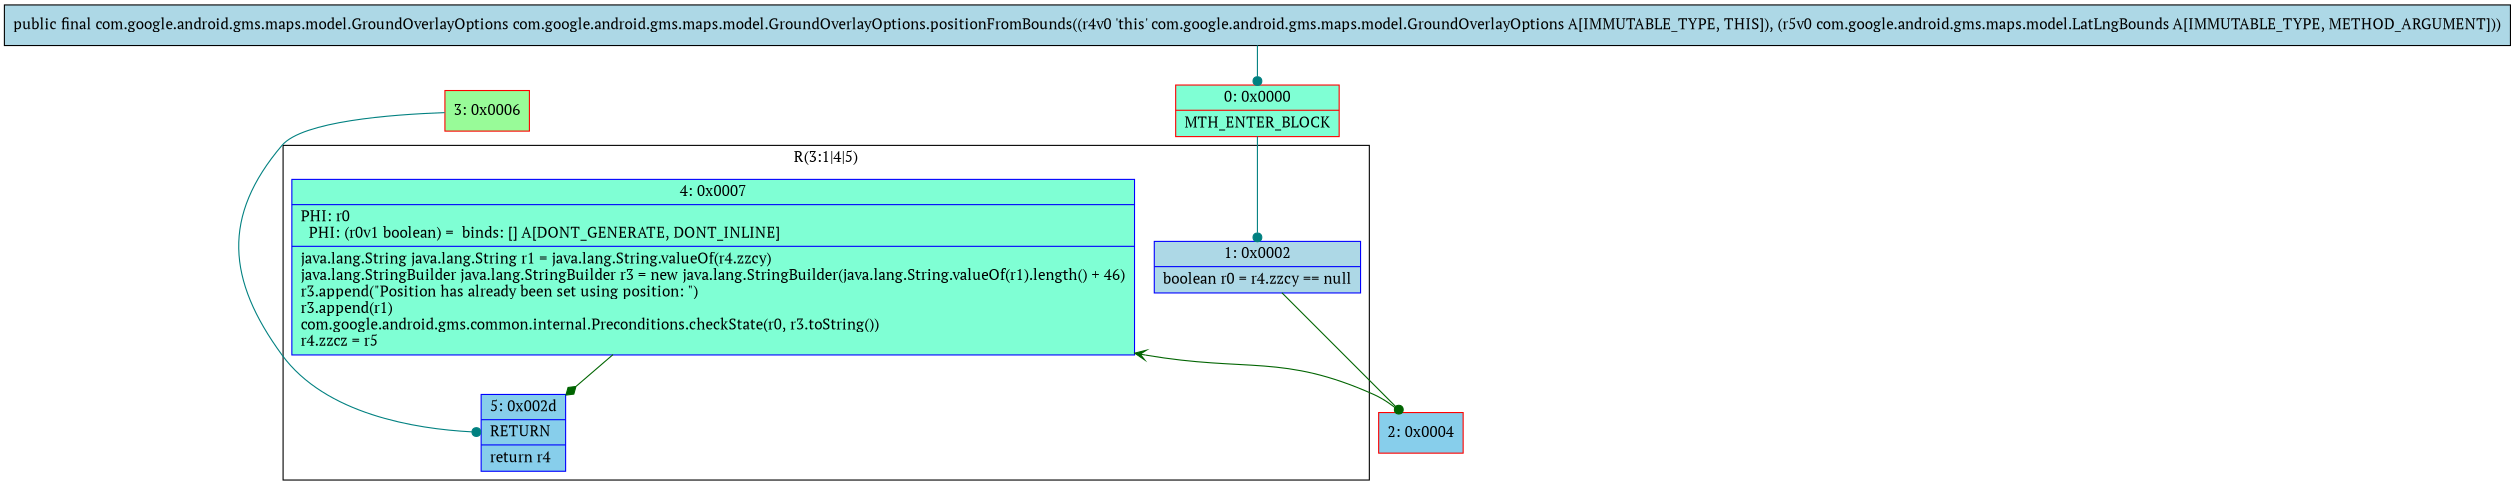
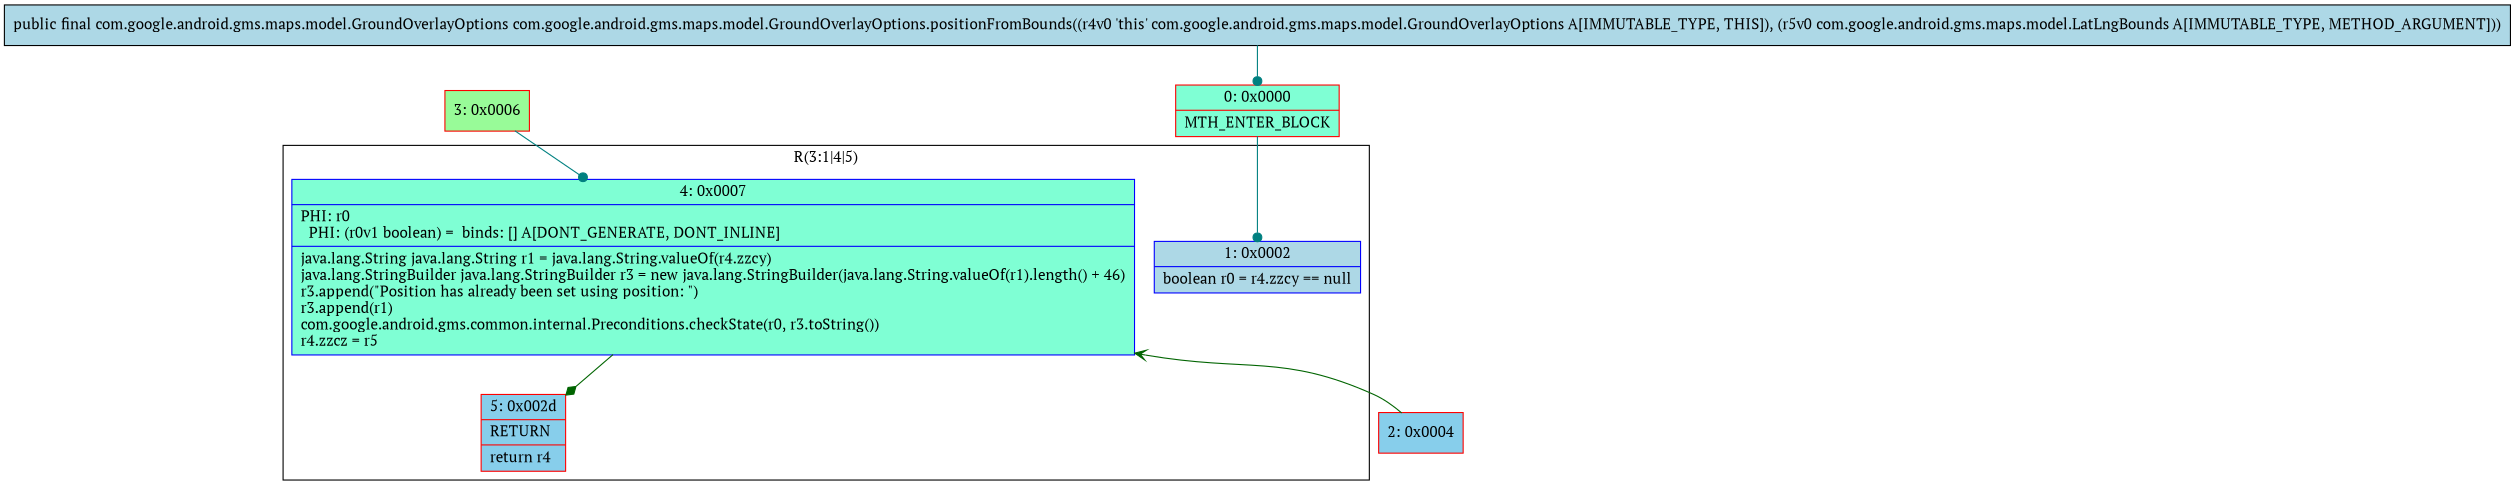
edge "3: 0x0006" -> "5: 0x002d": now "3: 0x0006" -> "4: 0x0007"
edge "1: 0x0002" -> "2: 0x0004": removed
node "5: 0x002d": color blue -> red
